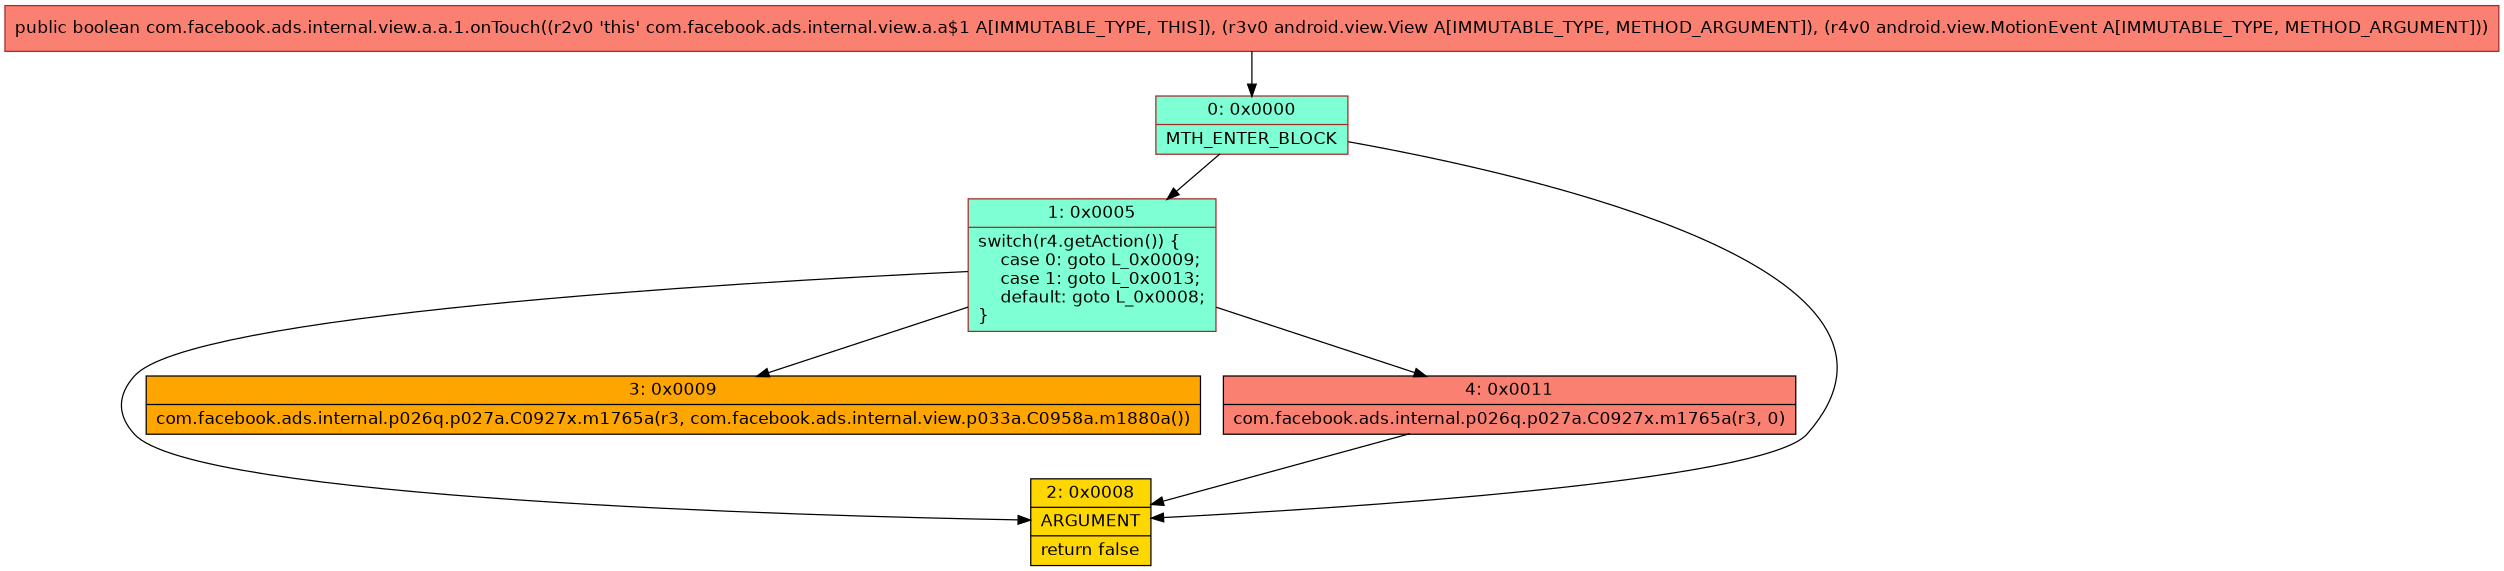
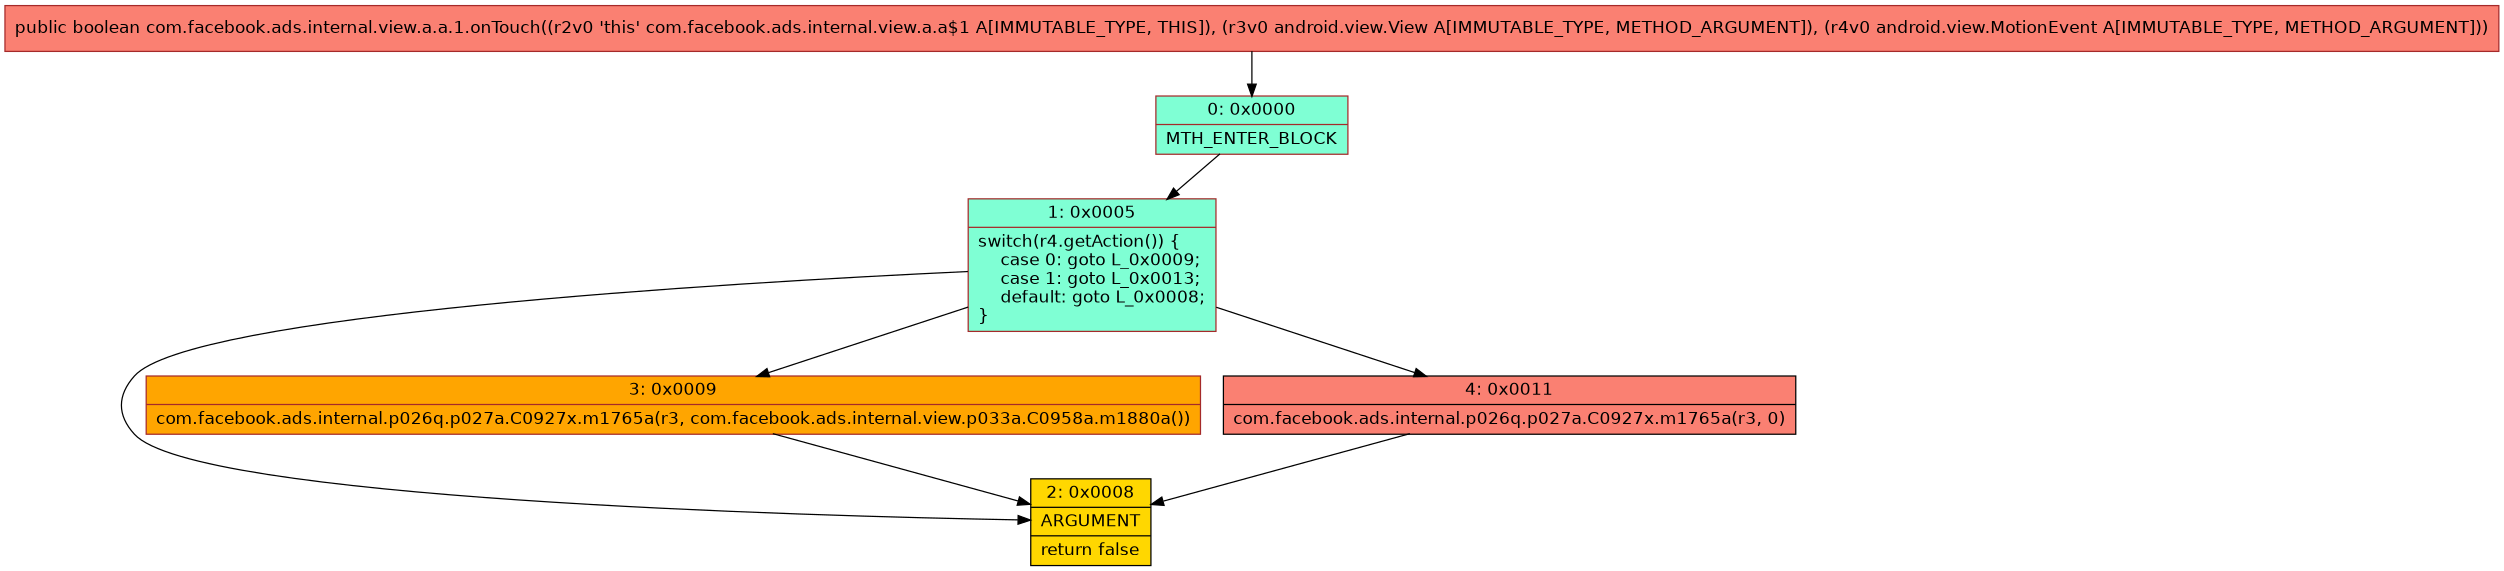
node "3: 0x0009": color black -> brown
edge "0: 0x0000" -> "2: 0x0008": now "3: 0x0009" -> "2: 0x0008"
